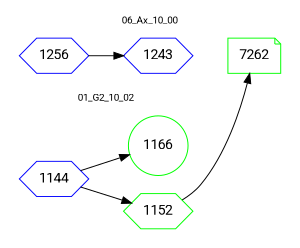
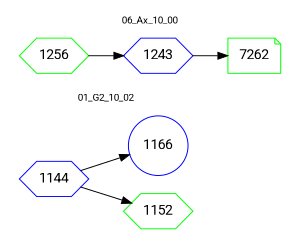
node "1256": color blue -> green
node "1166": color green -> blue
edge "1152" -> "7262": now "1243" -> "7262"
